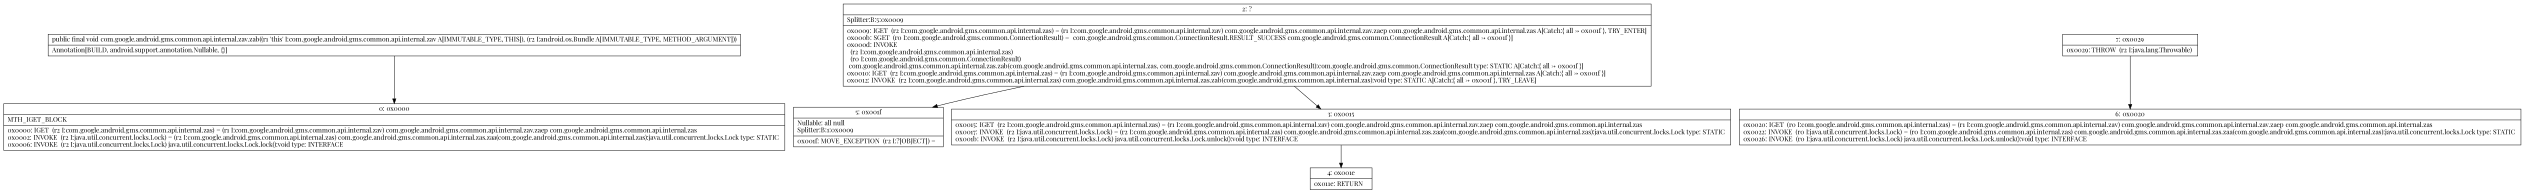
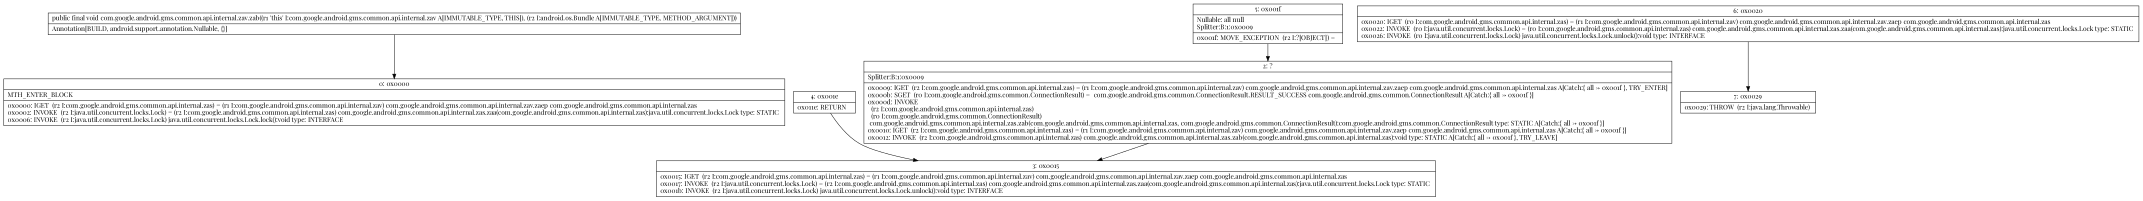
node "2: ?": text "Splitter:B:5:0x0009" -> "Splitter:B:1:0x0009"
edge "7: 0x0029" -> "6: 0x0020": reversed
edge "2: ?" -> "5: 0x001f": reversed
node "0: 0x0000": text "MTH_IGET_BLOCK" -> "MTH_ENTER_BLOCK"
edge "3: 0x0015" -> "4: 0x001e": reversed
